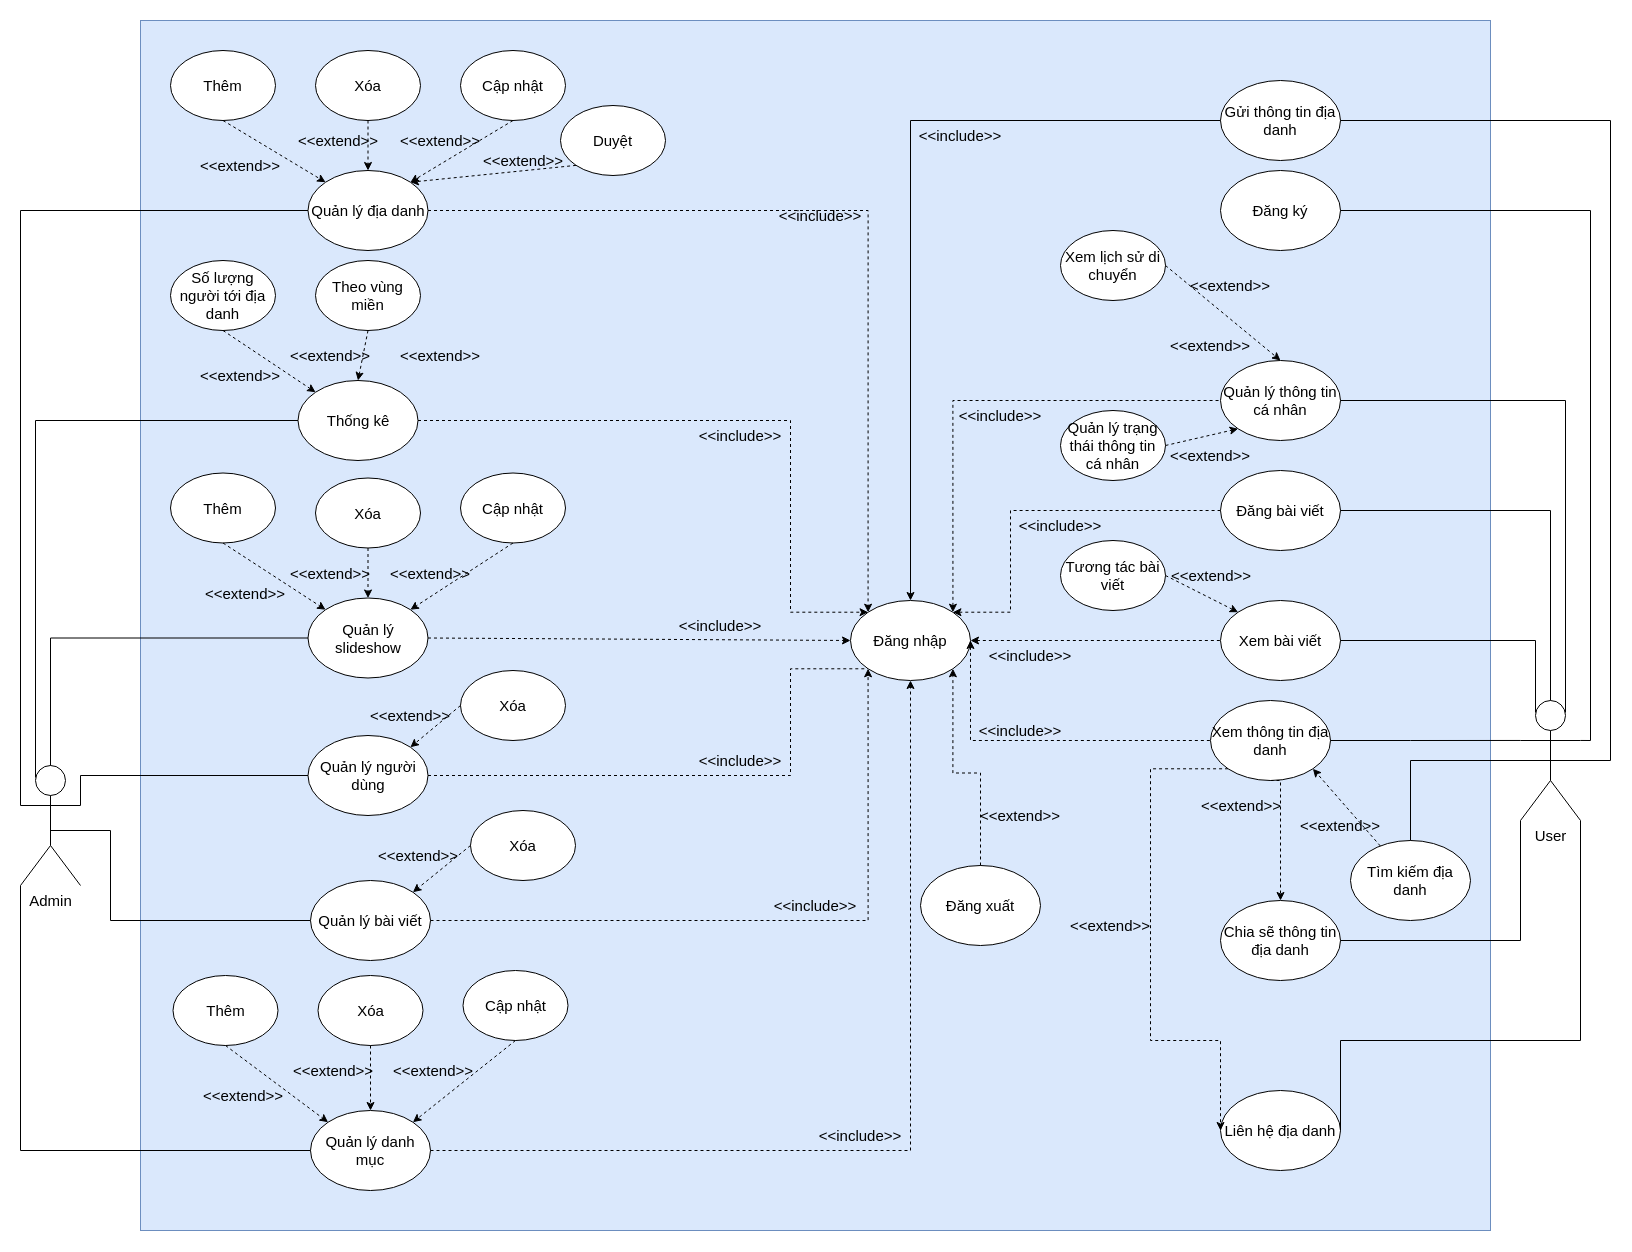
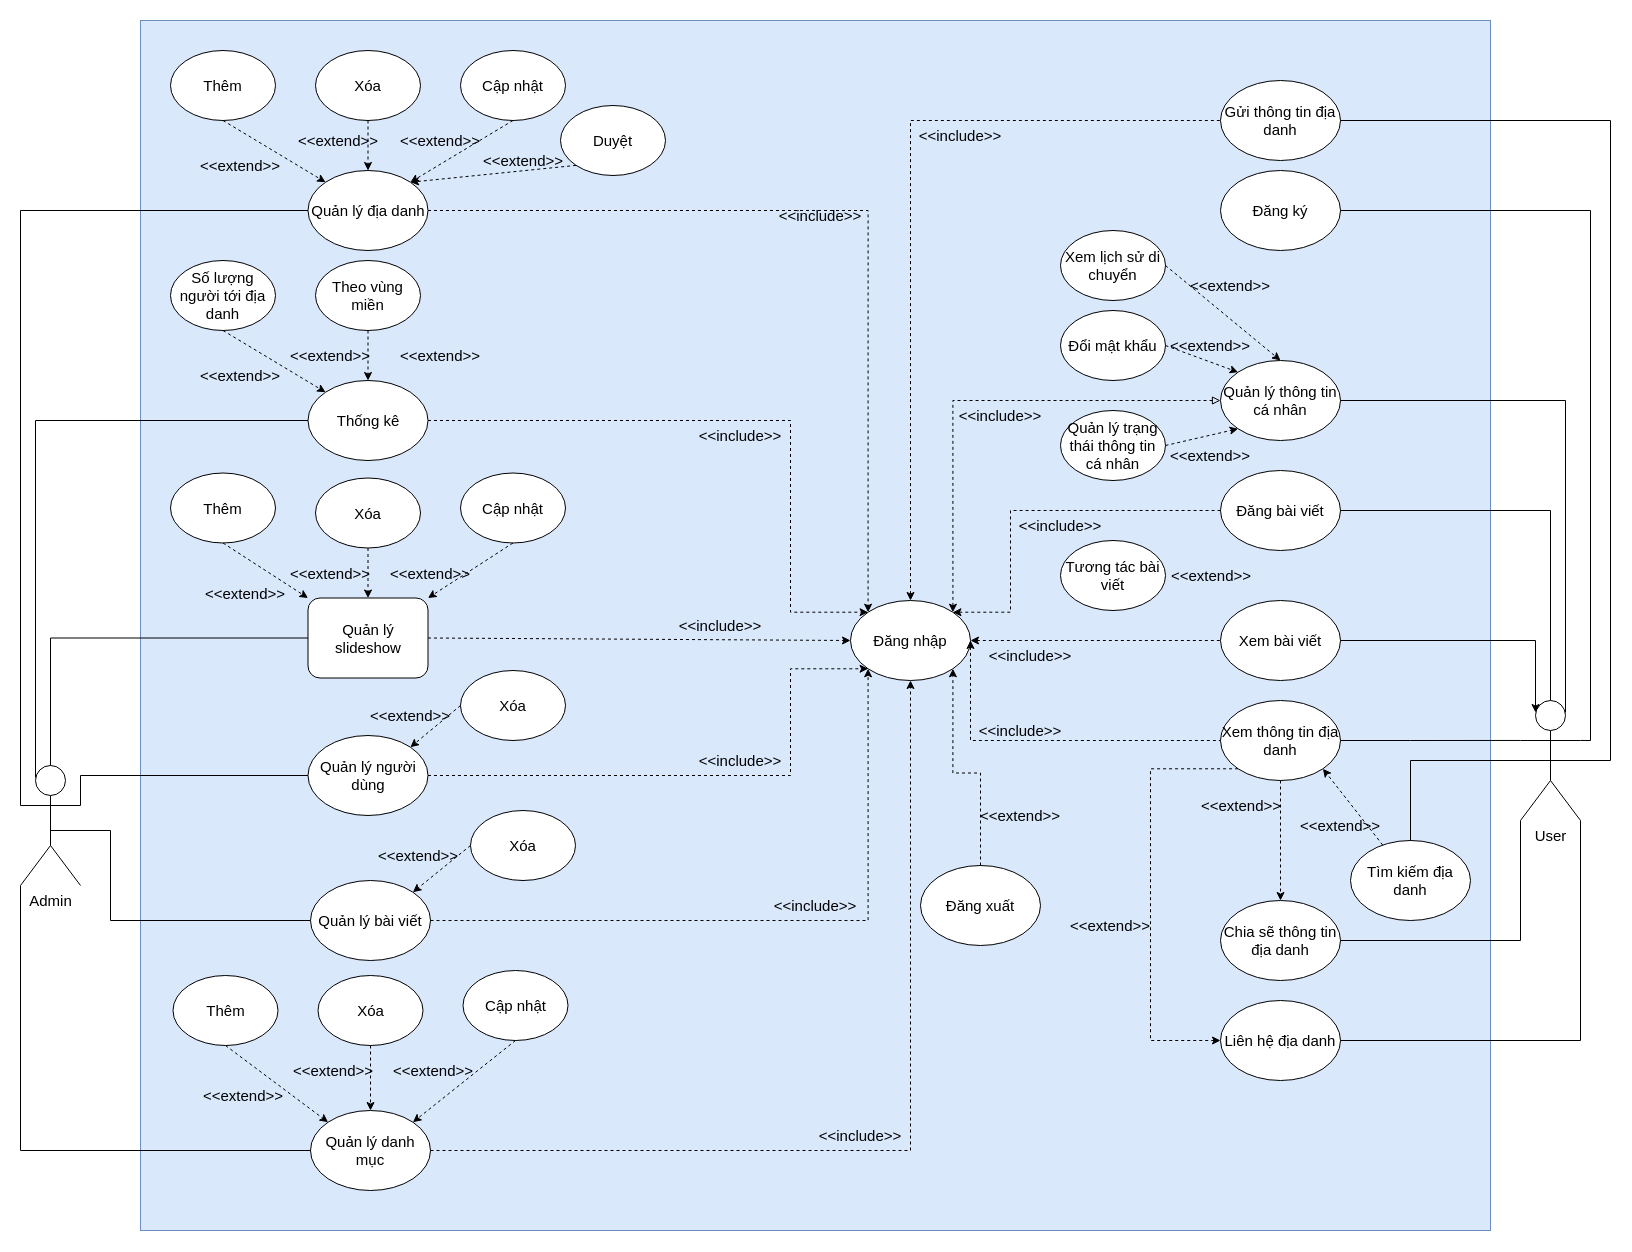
edge "Gửi thông tin địa danh" -> "Đăng nhập": style solid -> dashed
node "Đổi mật khẩu": added
edge "Đổi mật khẩu" -> "Quản lý thông tin cá nhân": added
edge "Quản lý thông tin cá nhân" -> "Đăng nhập": arrowhead none -> block
node "Thống kê": moved (358, 421) -> (368, 421)
edge "Tương tác bài viết" -> "Xem bài viết": removed
node "Quản lý slideshow": shape ellipse -> rounded rectangle
edge "Đăng nhập" -- "Quản lý người dùng": arrowhead none -> classic
edge "Xem bài viết" -- "User": arrowhead none -> classic
node "Xem thông tin địa danh": moved (1271, 741) -> (1281, 741)
node "Liên hệ địa danh": moved (1281, 1131) -> (1281, 1041)
